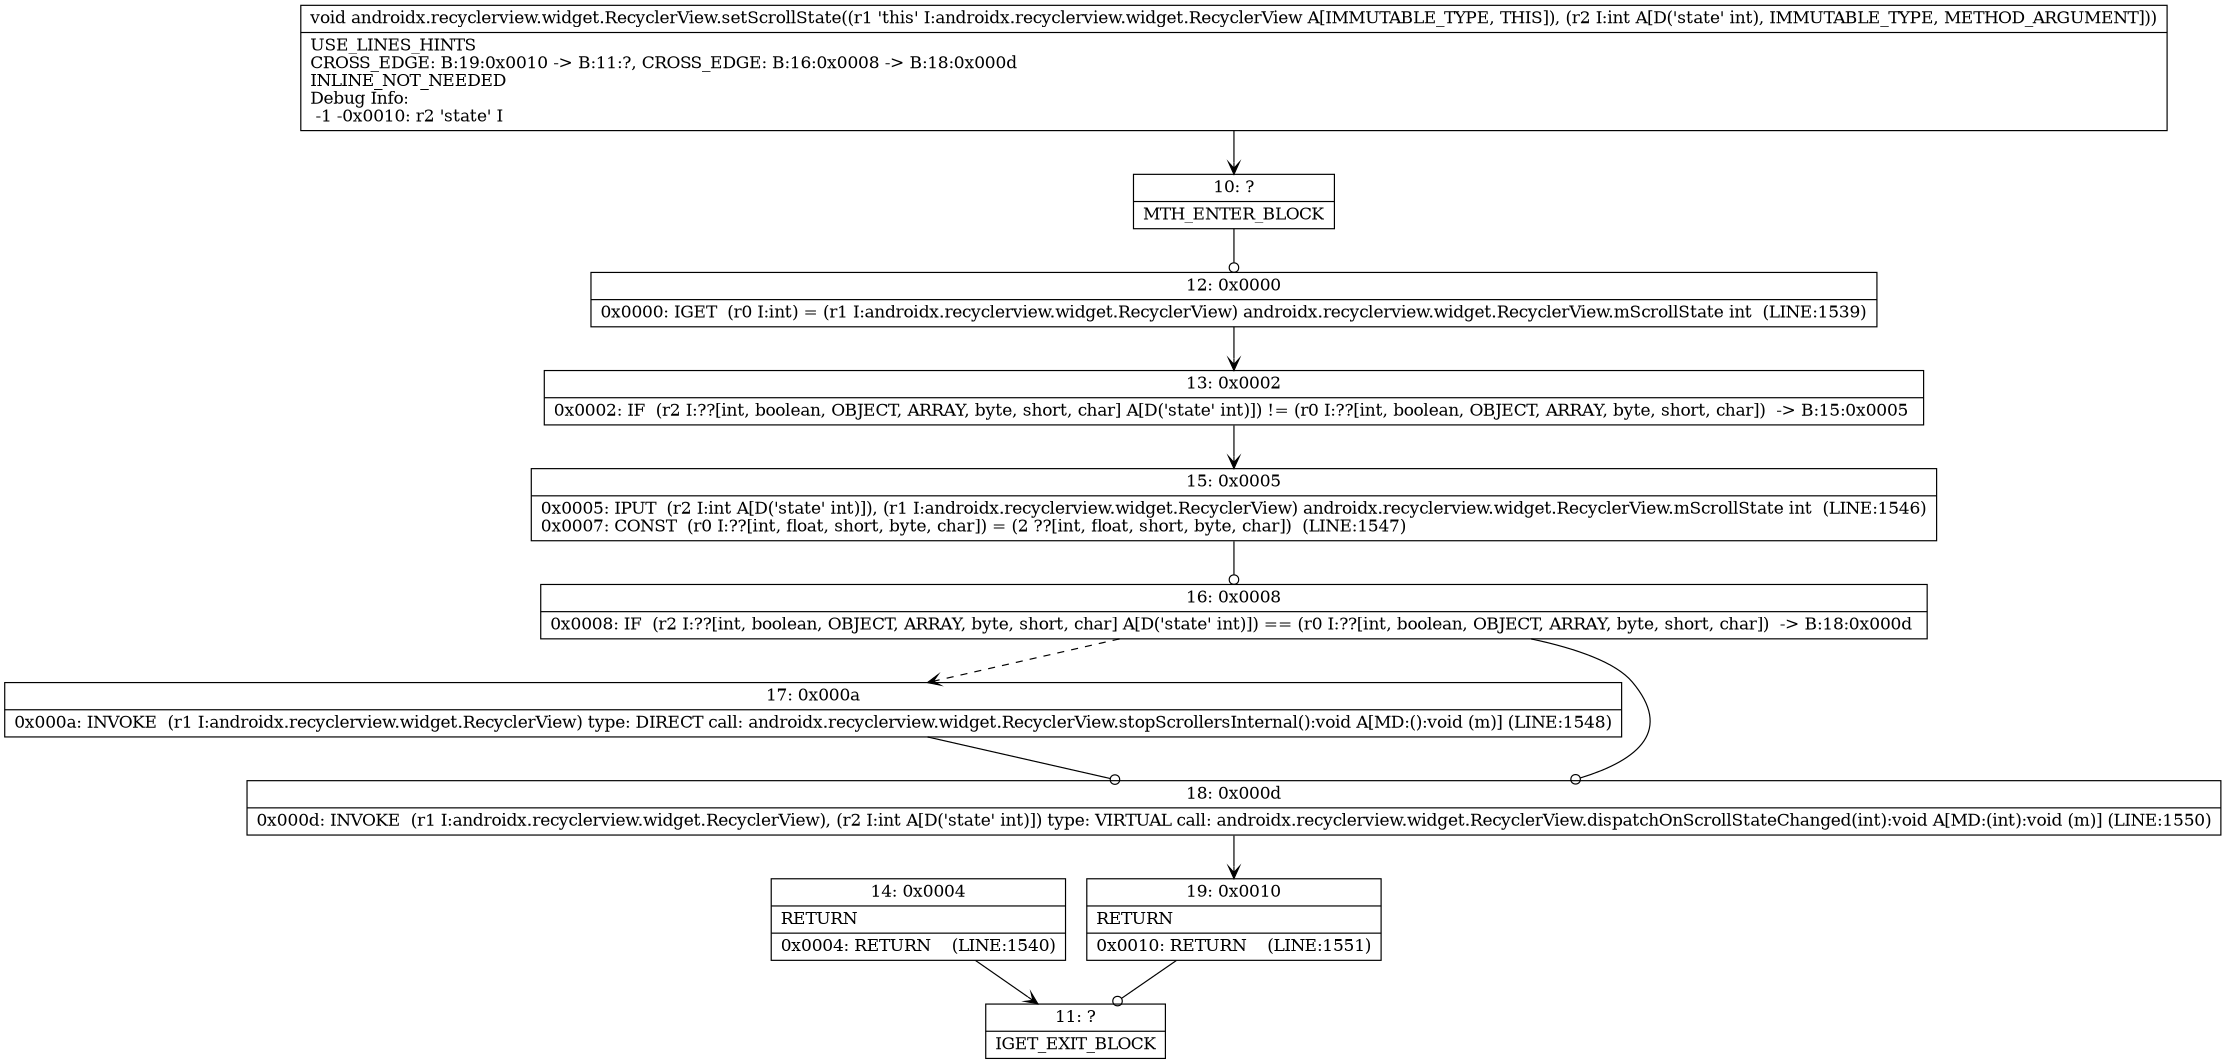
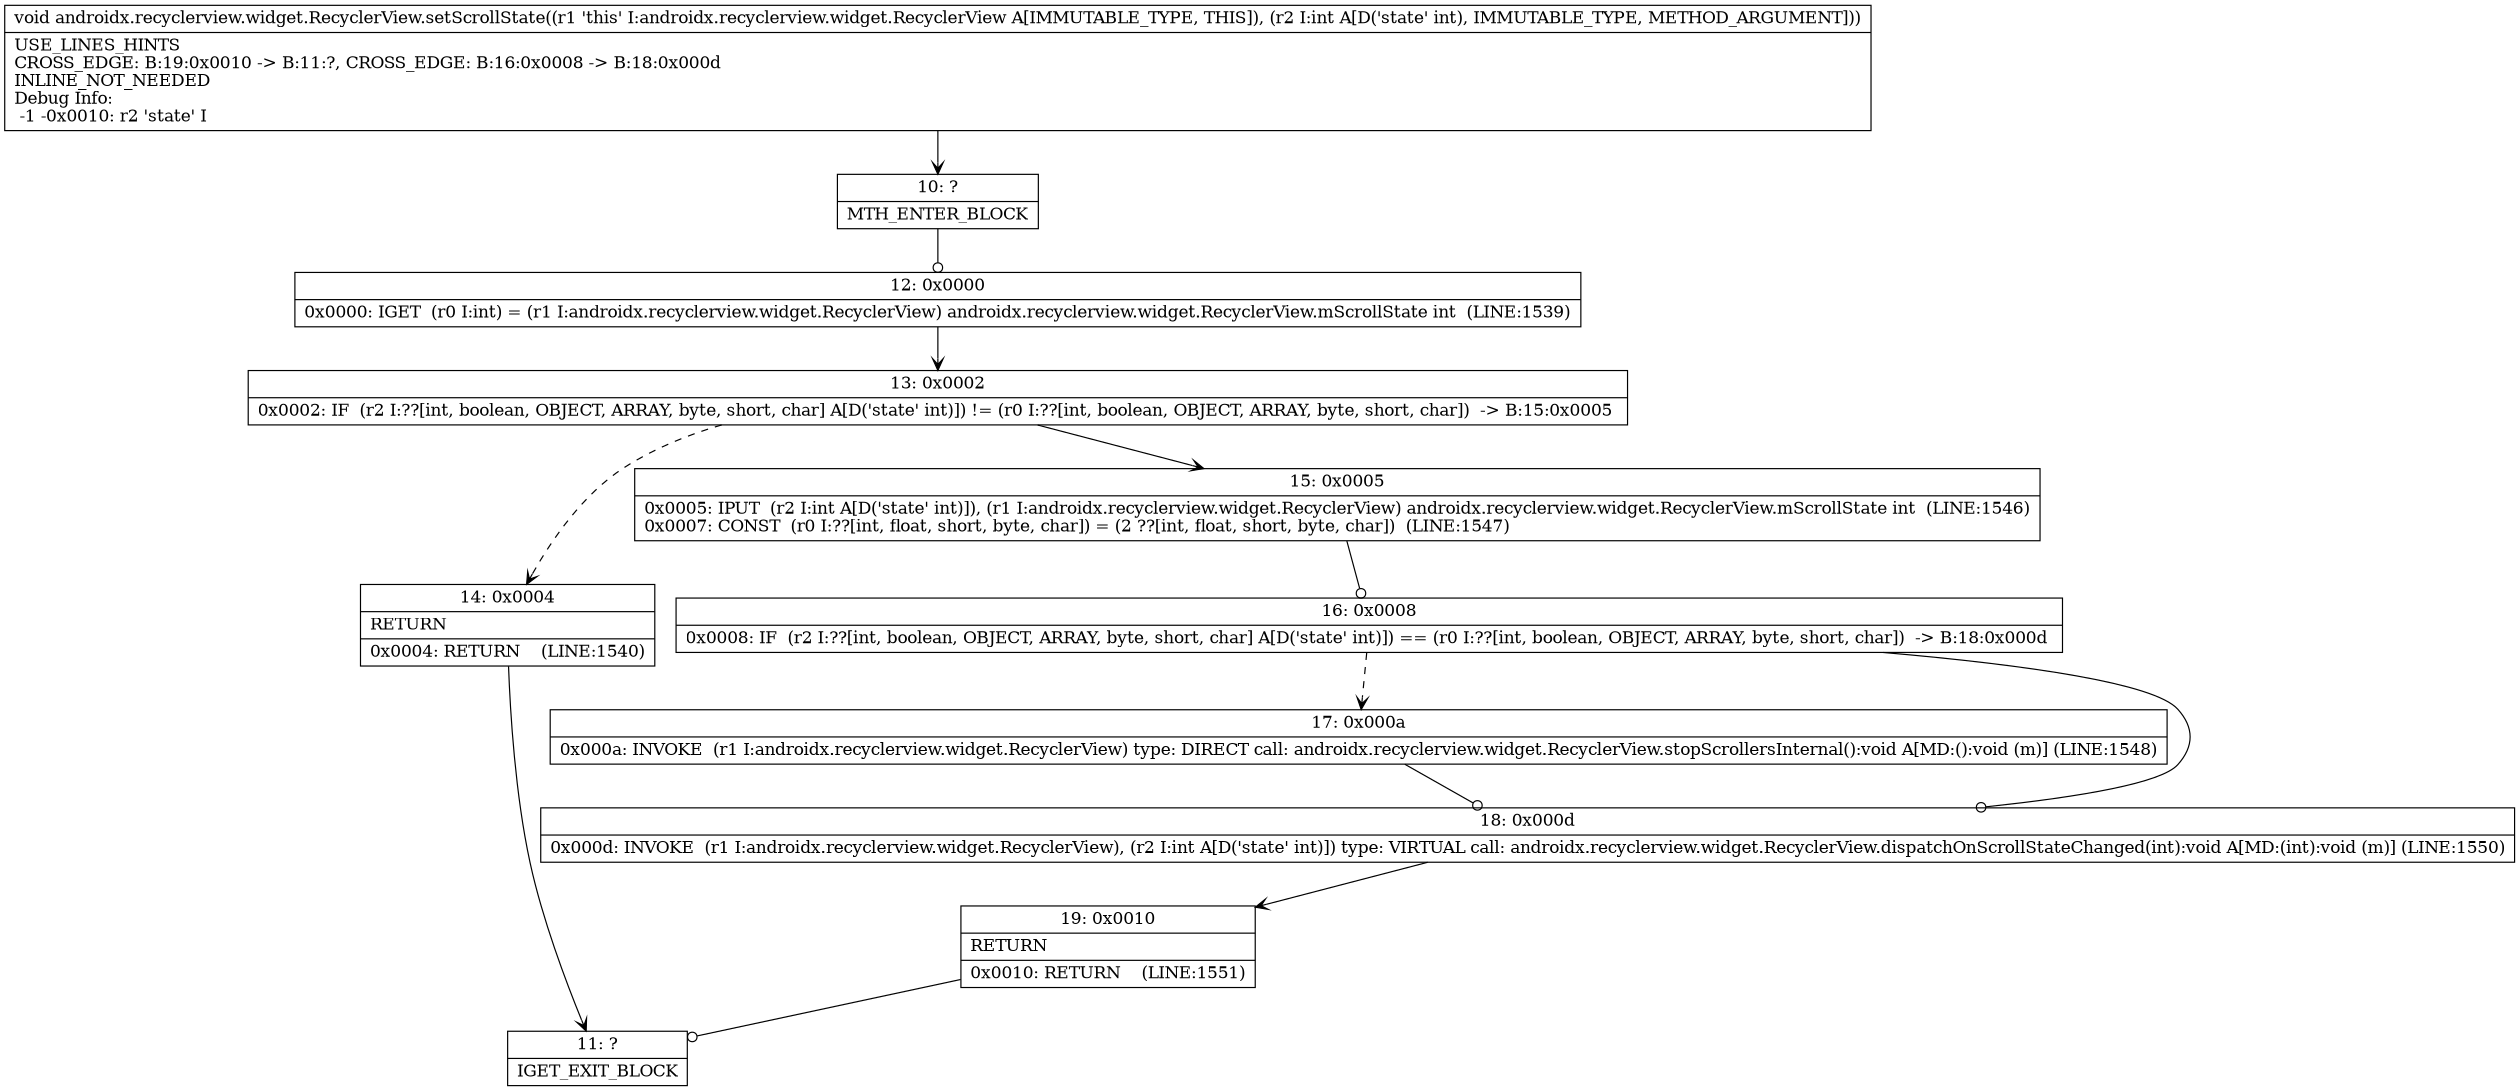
edge "13: 0x0002" -> "14: 0x0004": added
